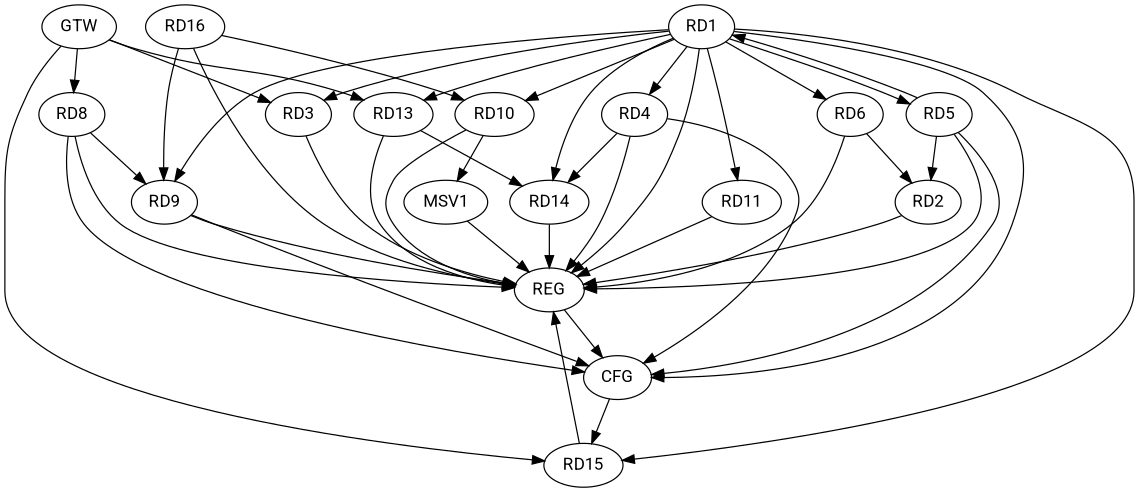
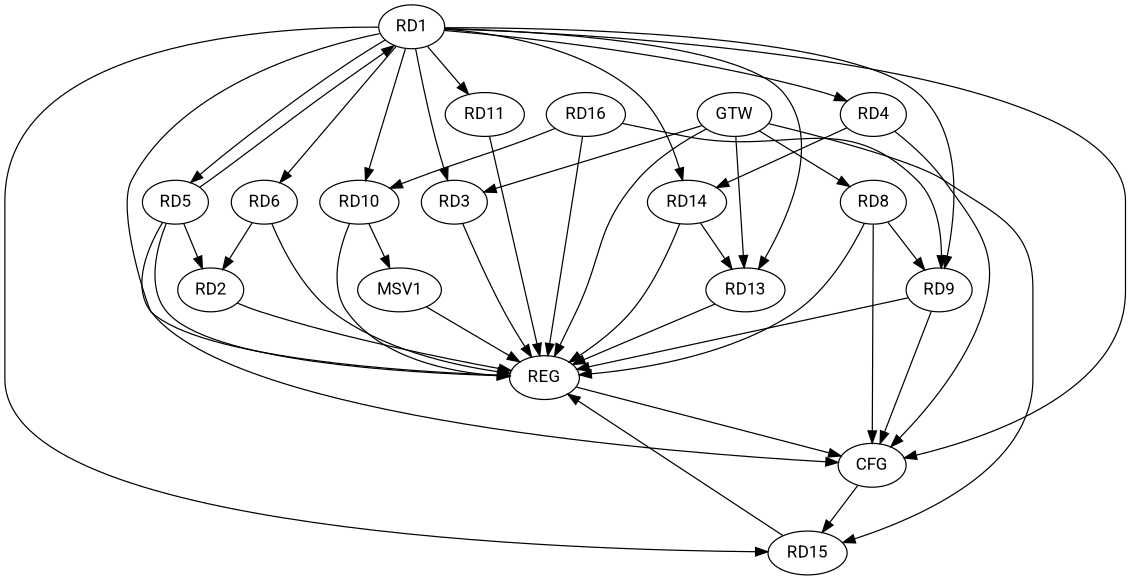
edge "RD13" -> "RD14": reversed
edge "RD4" -> "REG": now "GTW" -> "REG"
